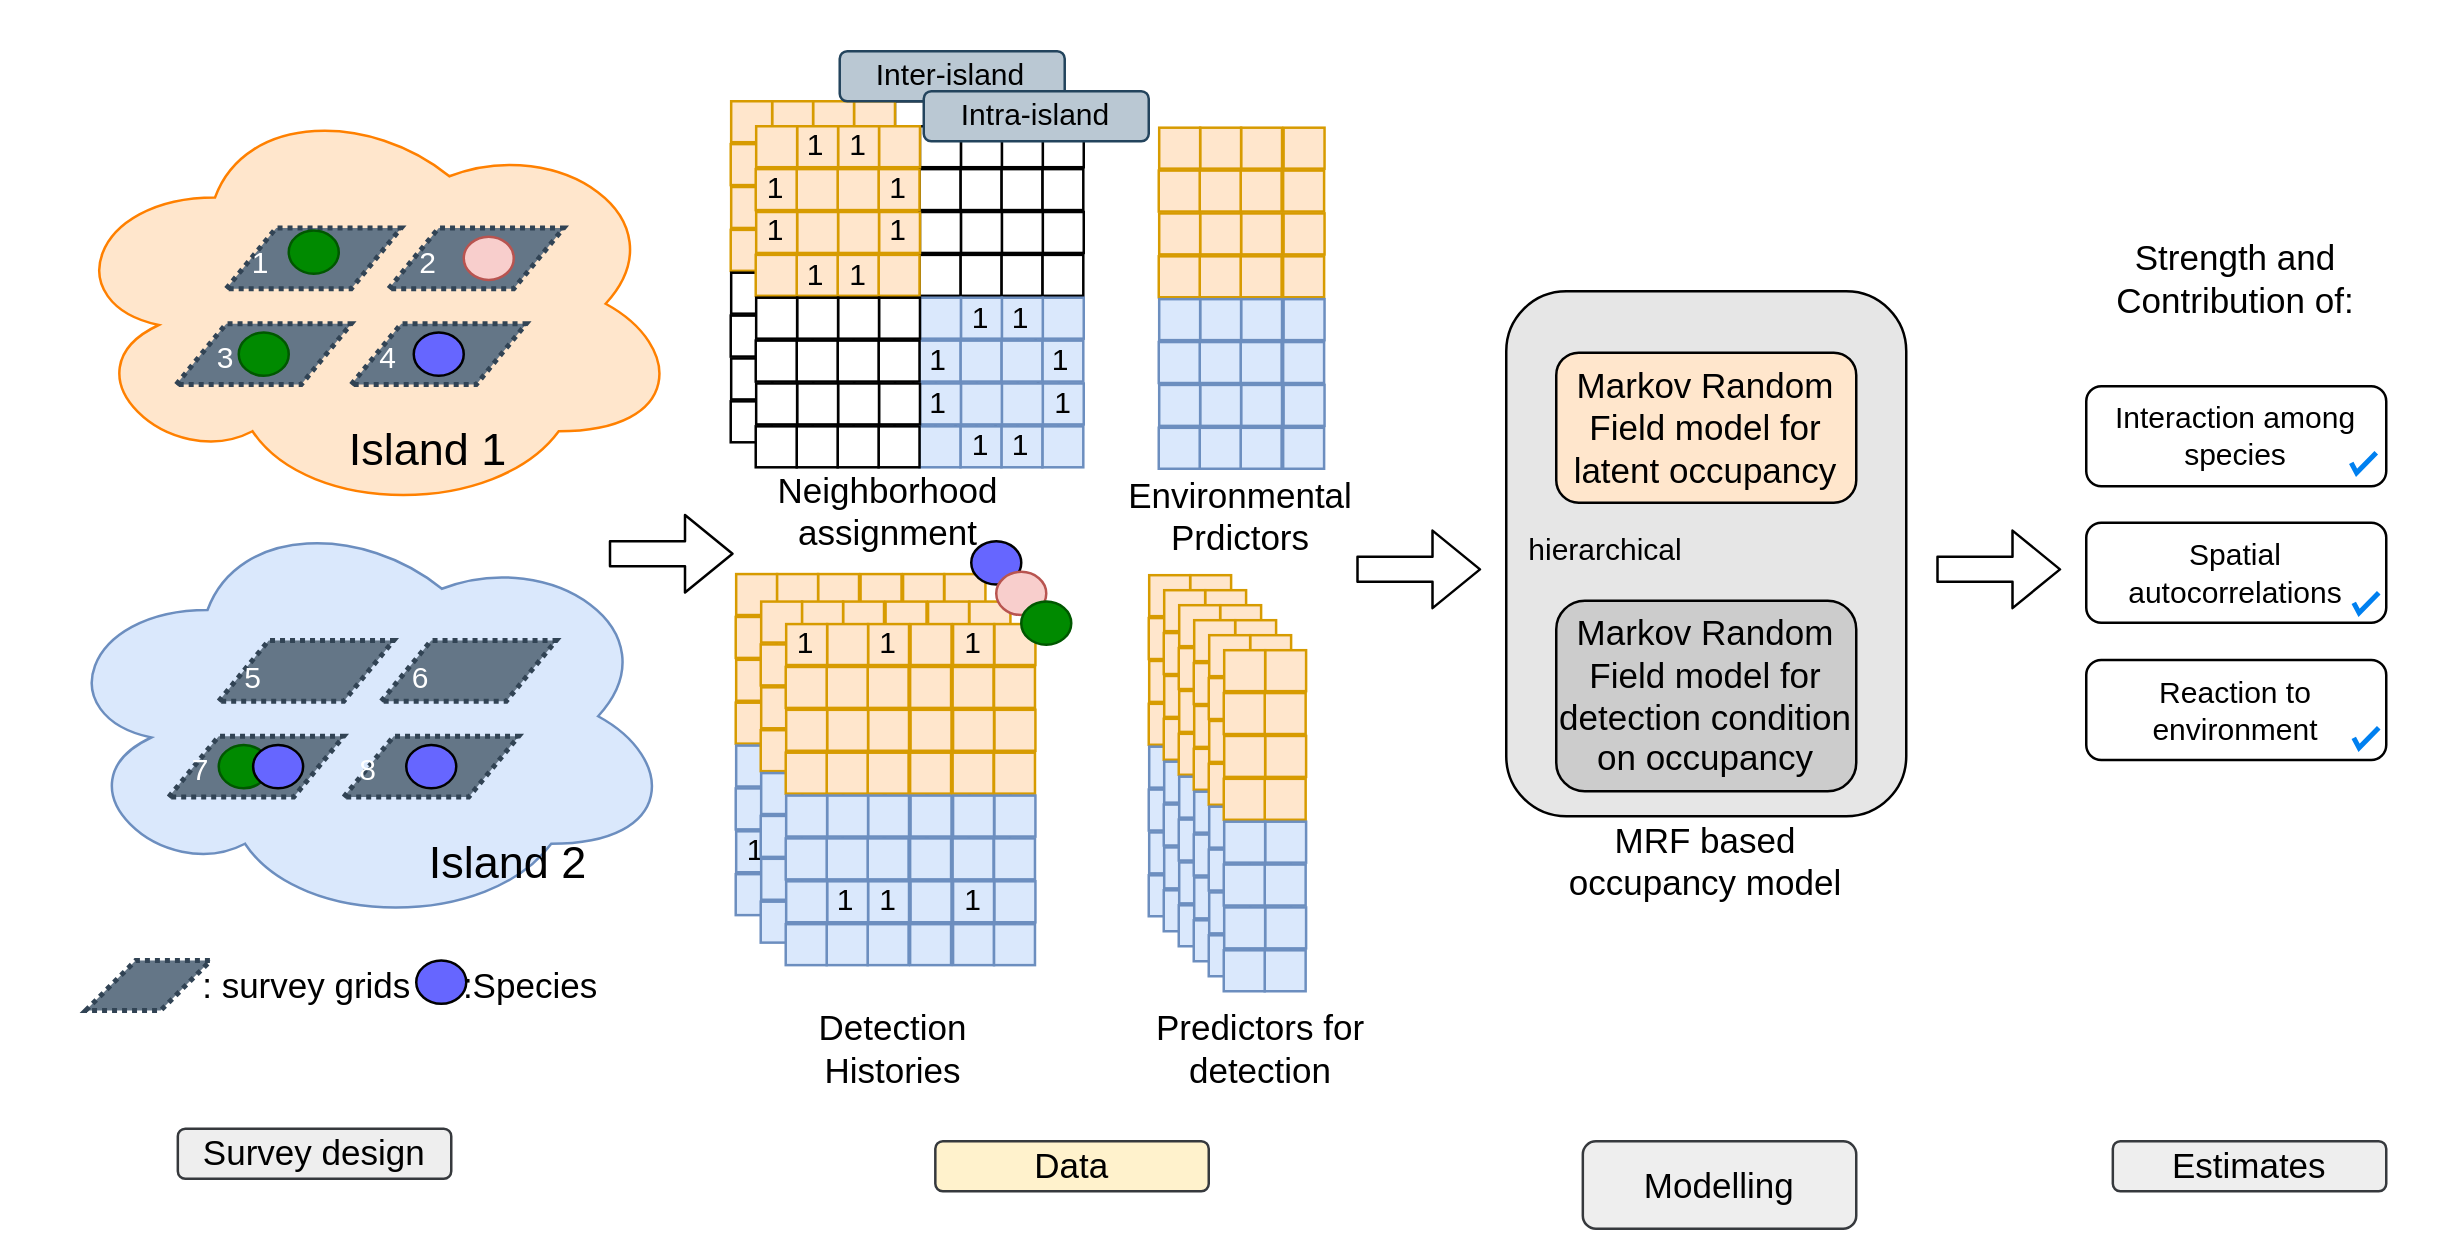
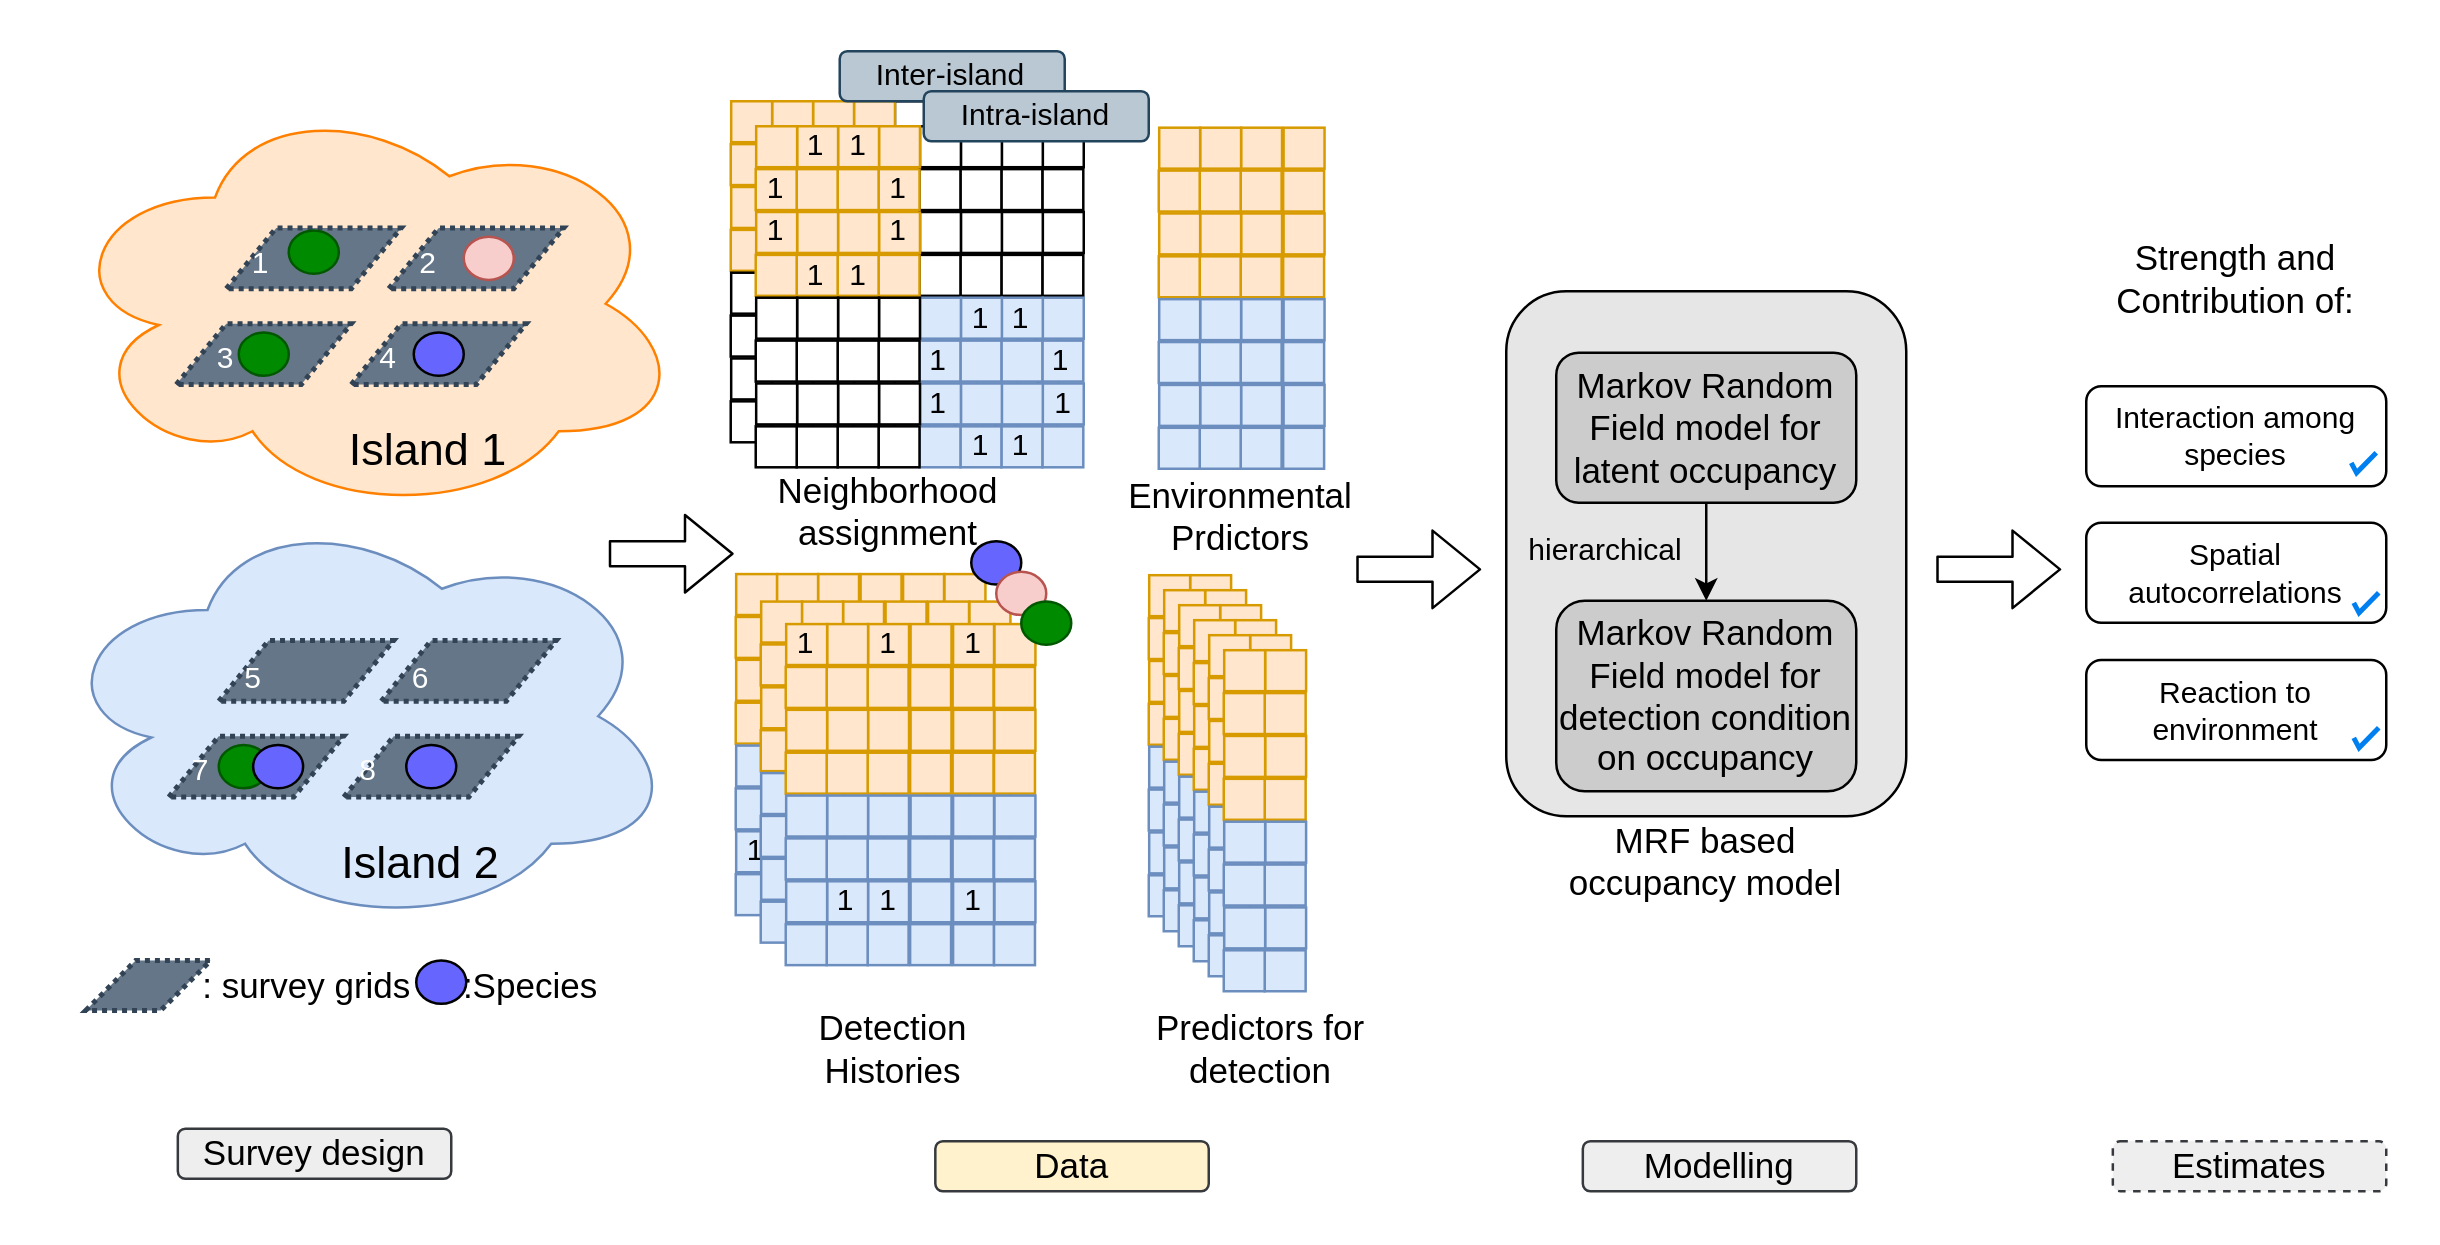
node "Markov Random Field model for latent occupancy": fillcolor #ffe6cc -> #cccccc
edge "Markov Random Field model for latent occupancy" -> "Markov Random Field model for detection condition on occupancy": added
node "Island 2": moved (508, 864) -> (420, 864)
node "Estimates": style solid -> dashed
node "Modelling": size 273x88 -> 273x50
